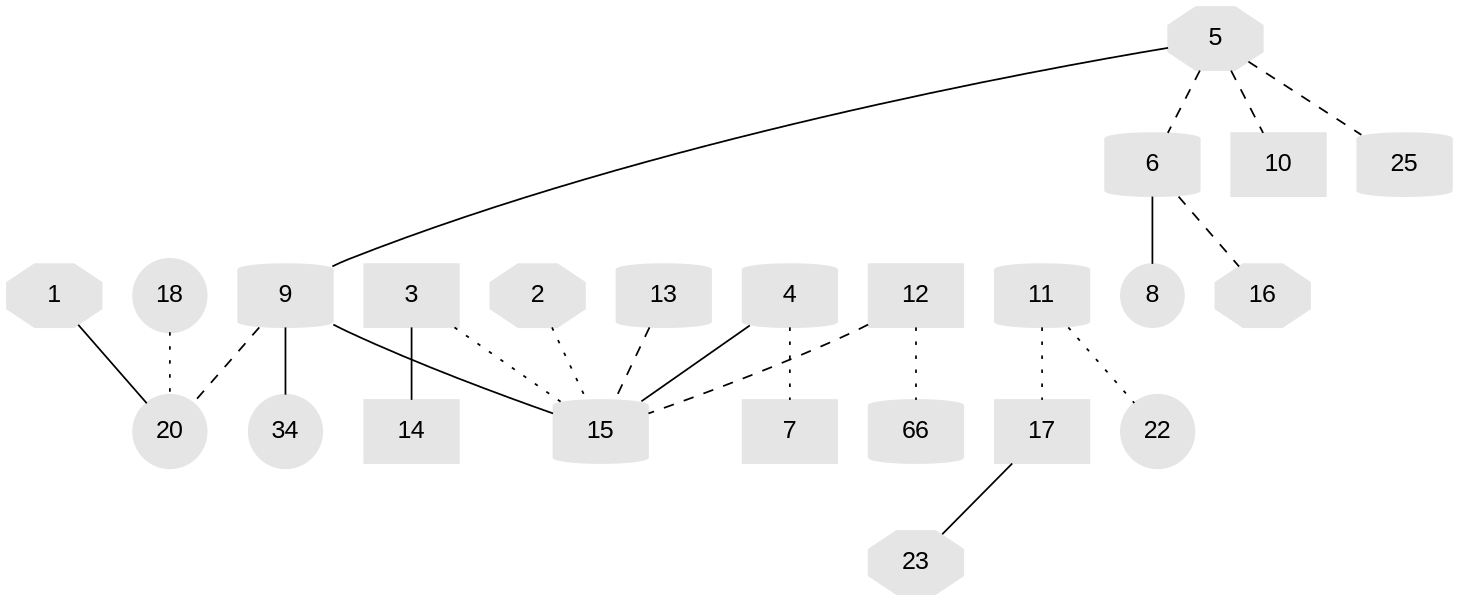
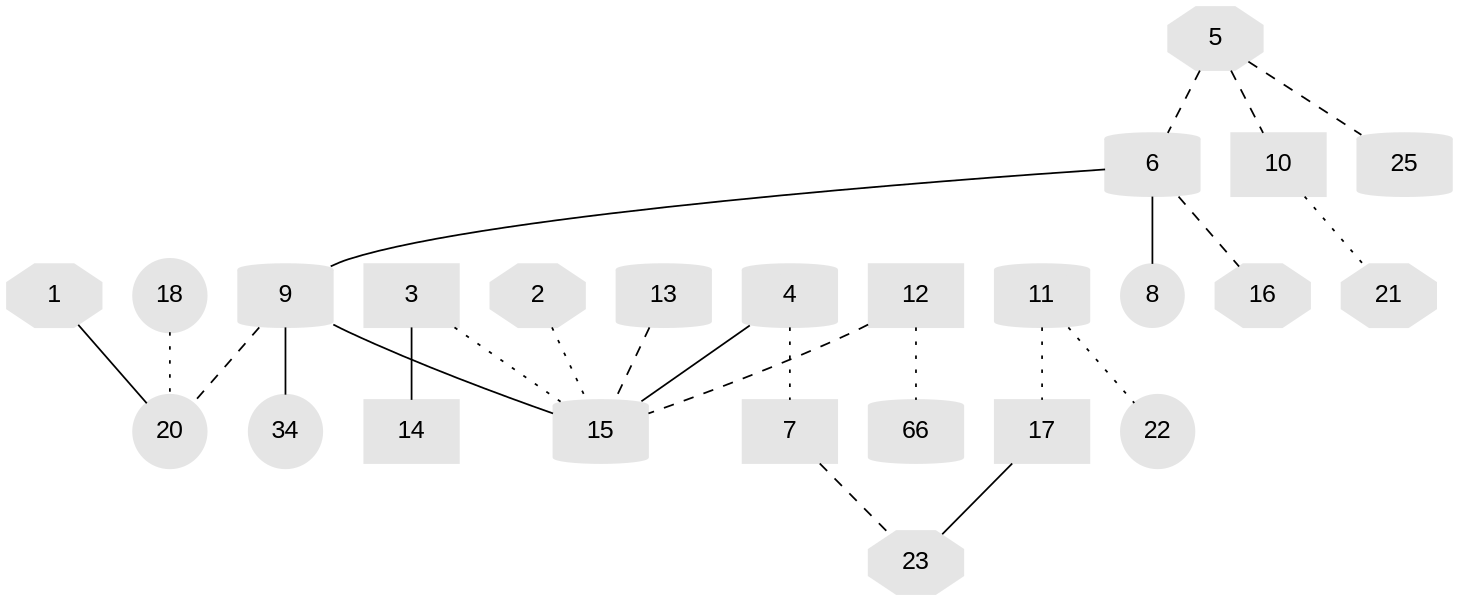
edge "5" -- "9": now "6" -- "9"
node "21": added
edge "7" -- "23": added
